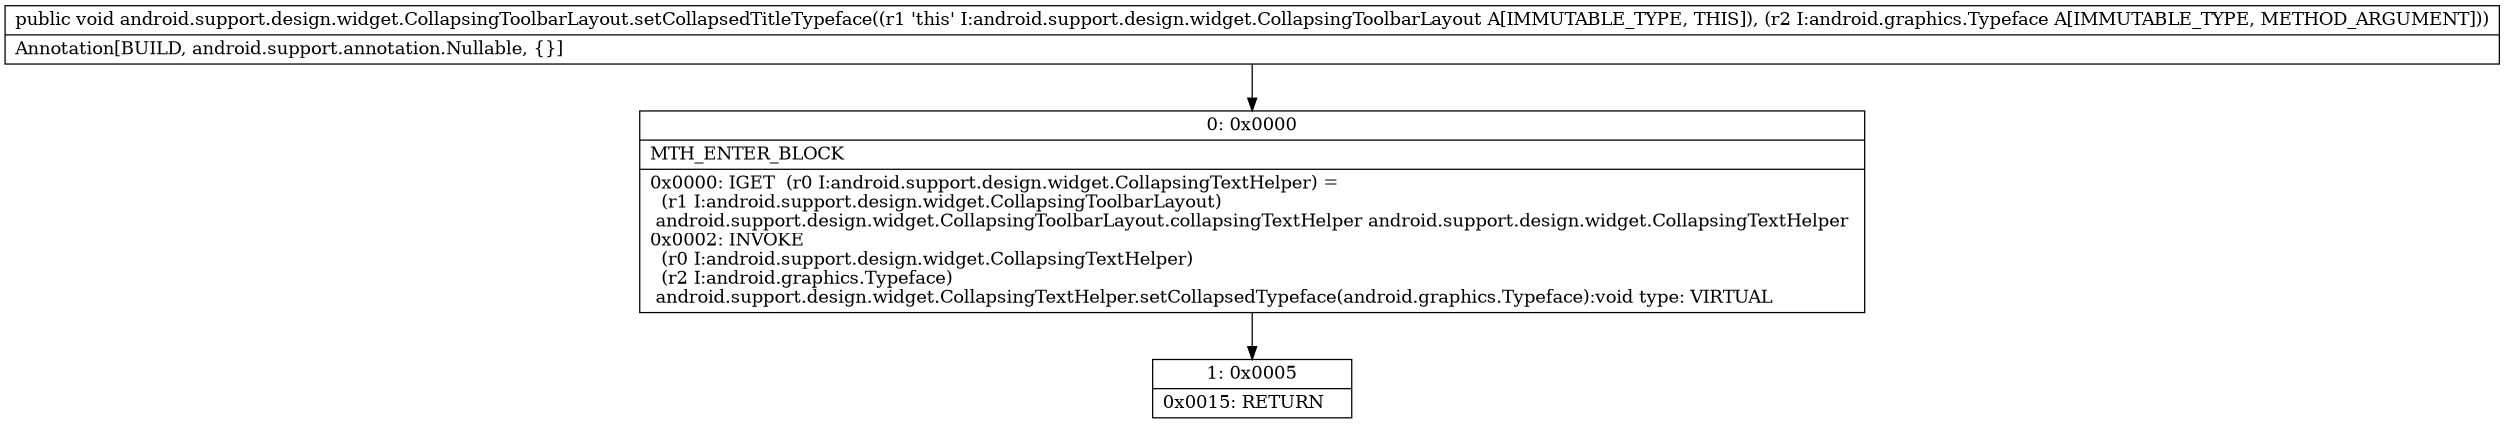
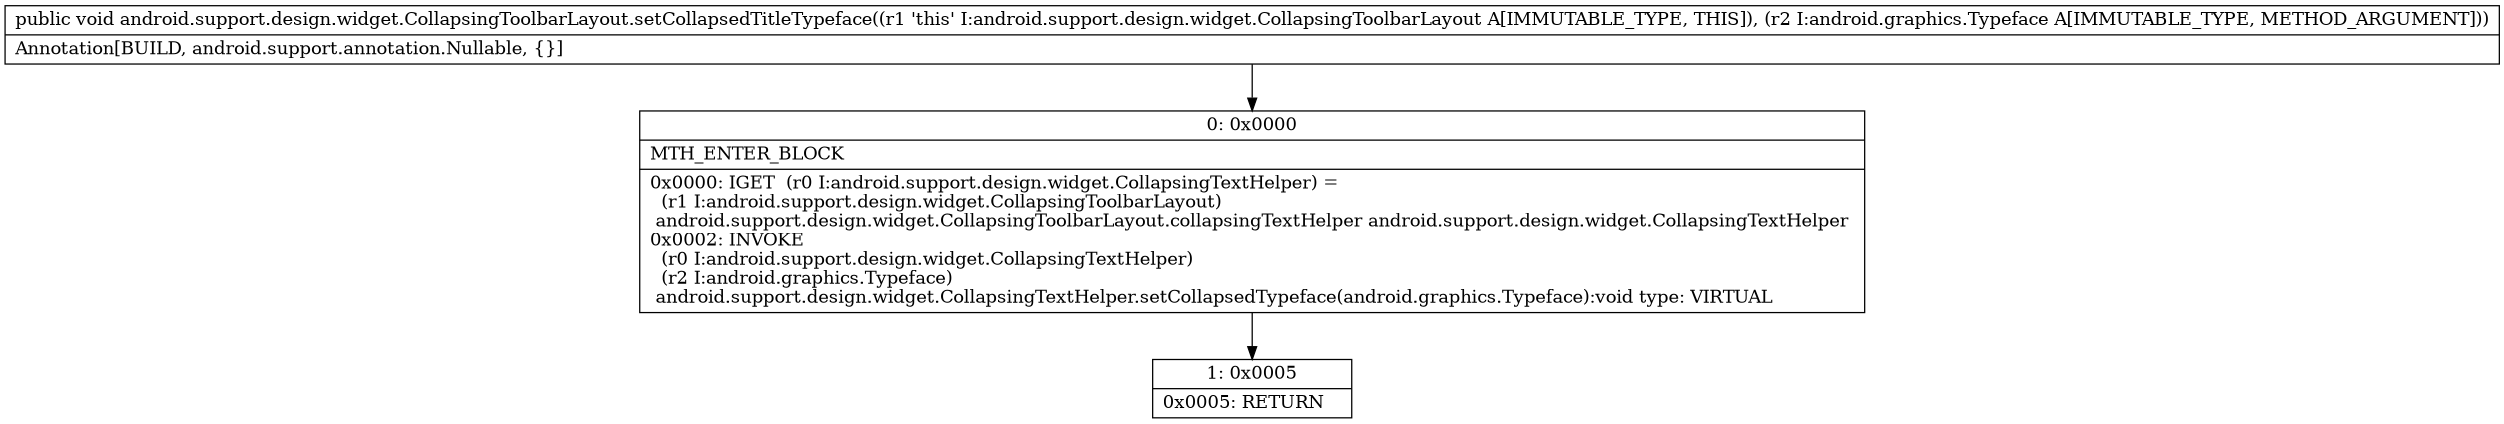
node "1: 0x0005": text "0x0015: RETURN" -> "0x0005: RETURN"
